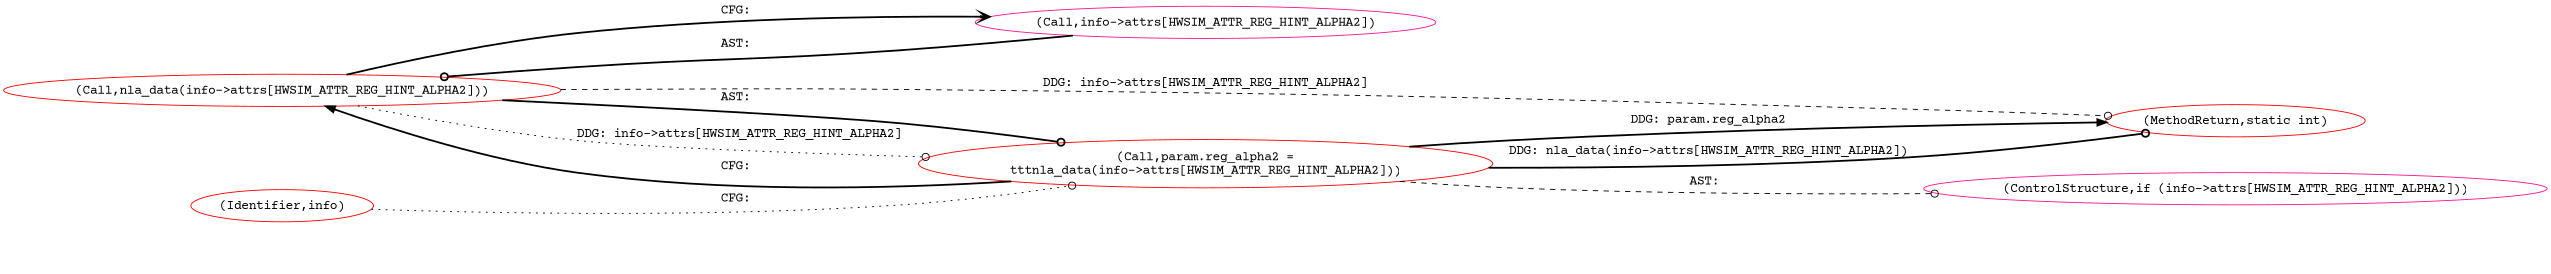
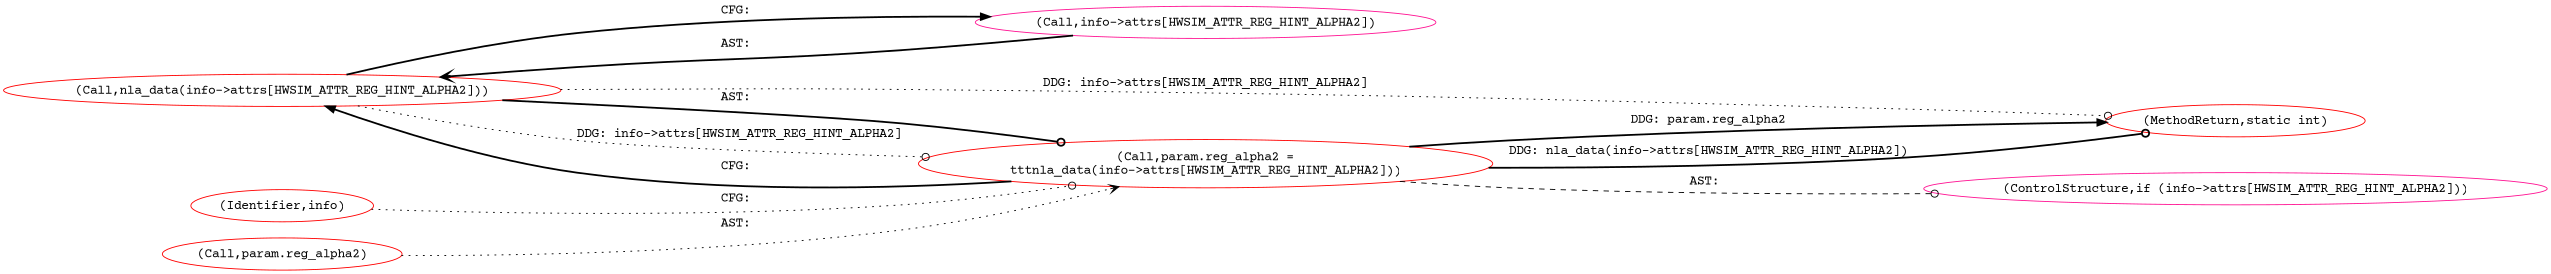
edge "(Call,nla_data(info->attrs[HWSIM_ATTR_REG_HINT_ALPHA2]))" -> "(Call,info->attrs[HWSIM_ATTR_REG_HINT_ALPHA2])": arrowhead vee -> normal
edge "(Call,info->attrs[HWSIM_ATTR_REG_HINT_ALPHA2])" -> "(Call,nla_data(info->attrs[HWSIM_ATTR_REG_HINT_ALPHA2]))": arrowhead odot -> vee
edge "(Call,nla_data(info->attrs[HWSIM_ATTR_REG_HINT_ALPHA2]))" -> "(MethodReturn,static int)": style dashed -> dotted
node "(Call,param.reg_alpha2)": added
